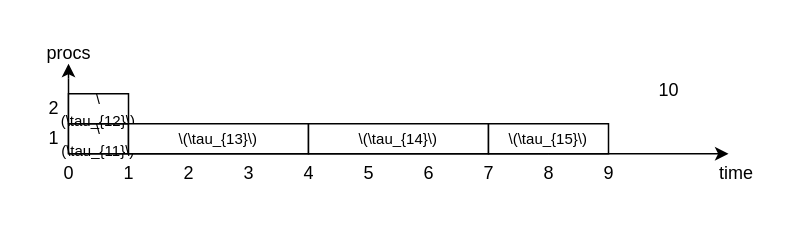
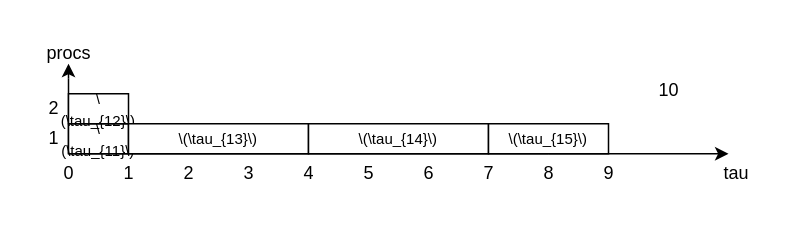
node "time": label "time" -> "tau"
